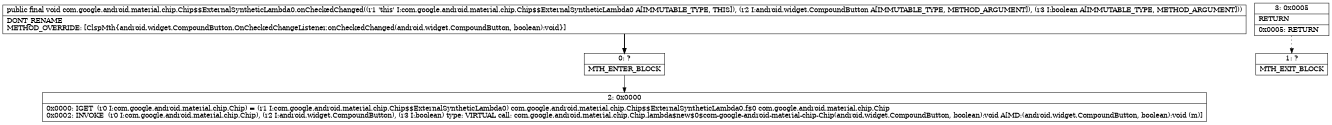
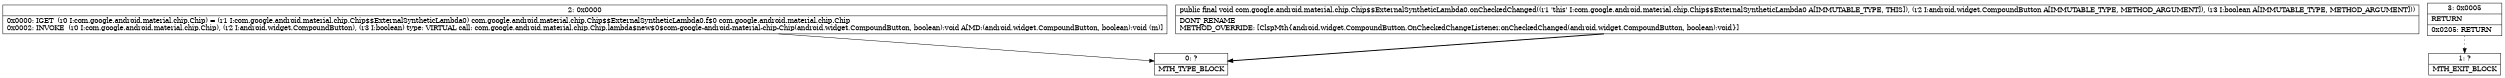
node "3: 0x0005": text "0x0005: RETURN" -> "0x0205: RETURN"
node "0: ?": text "MTH_ENTER_BLOCK" -> "MTH_TYPE_BLOCK"
edge "0: ?" -> "2: 0x0000": reversed
